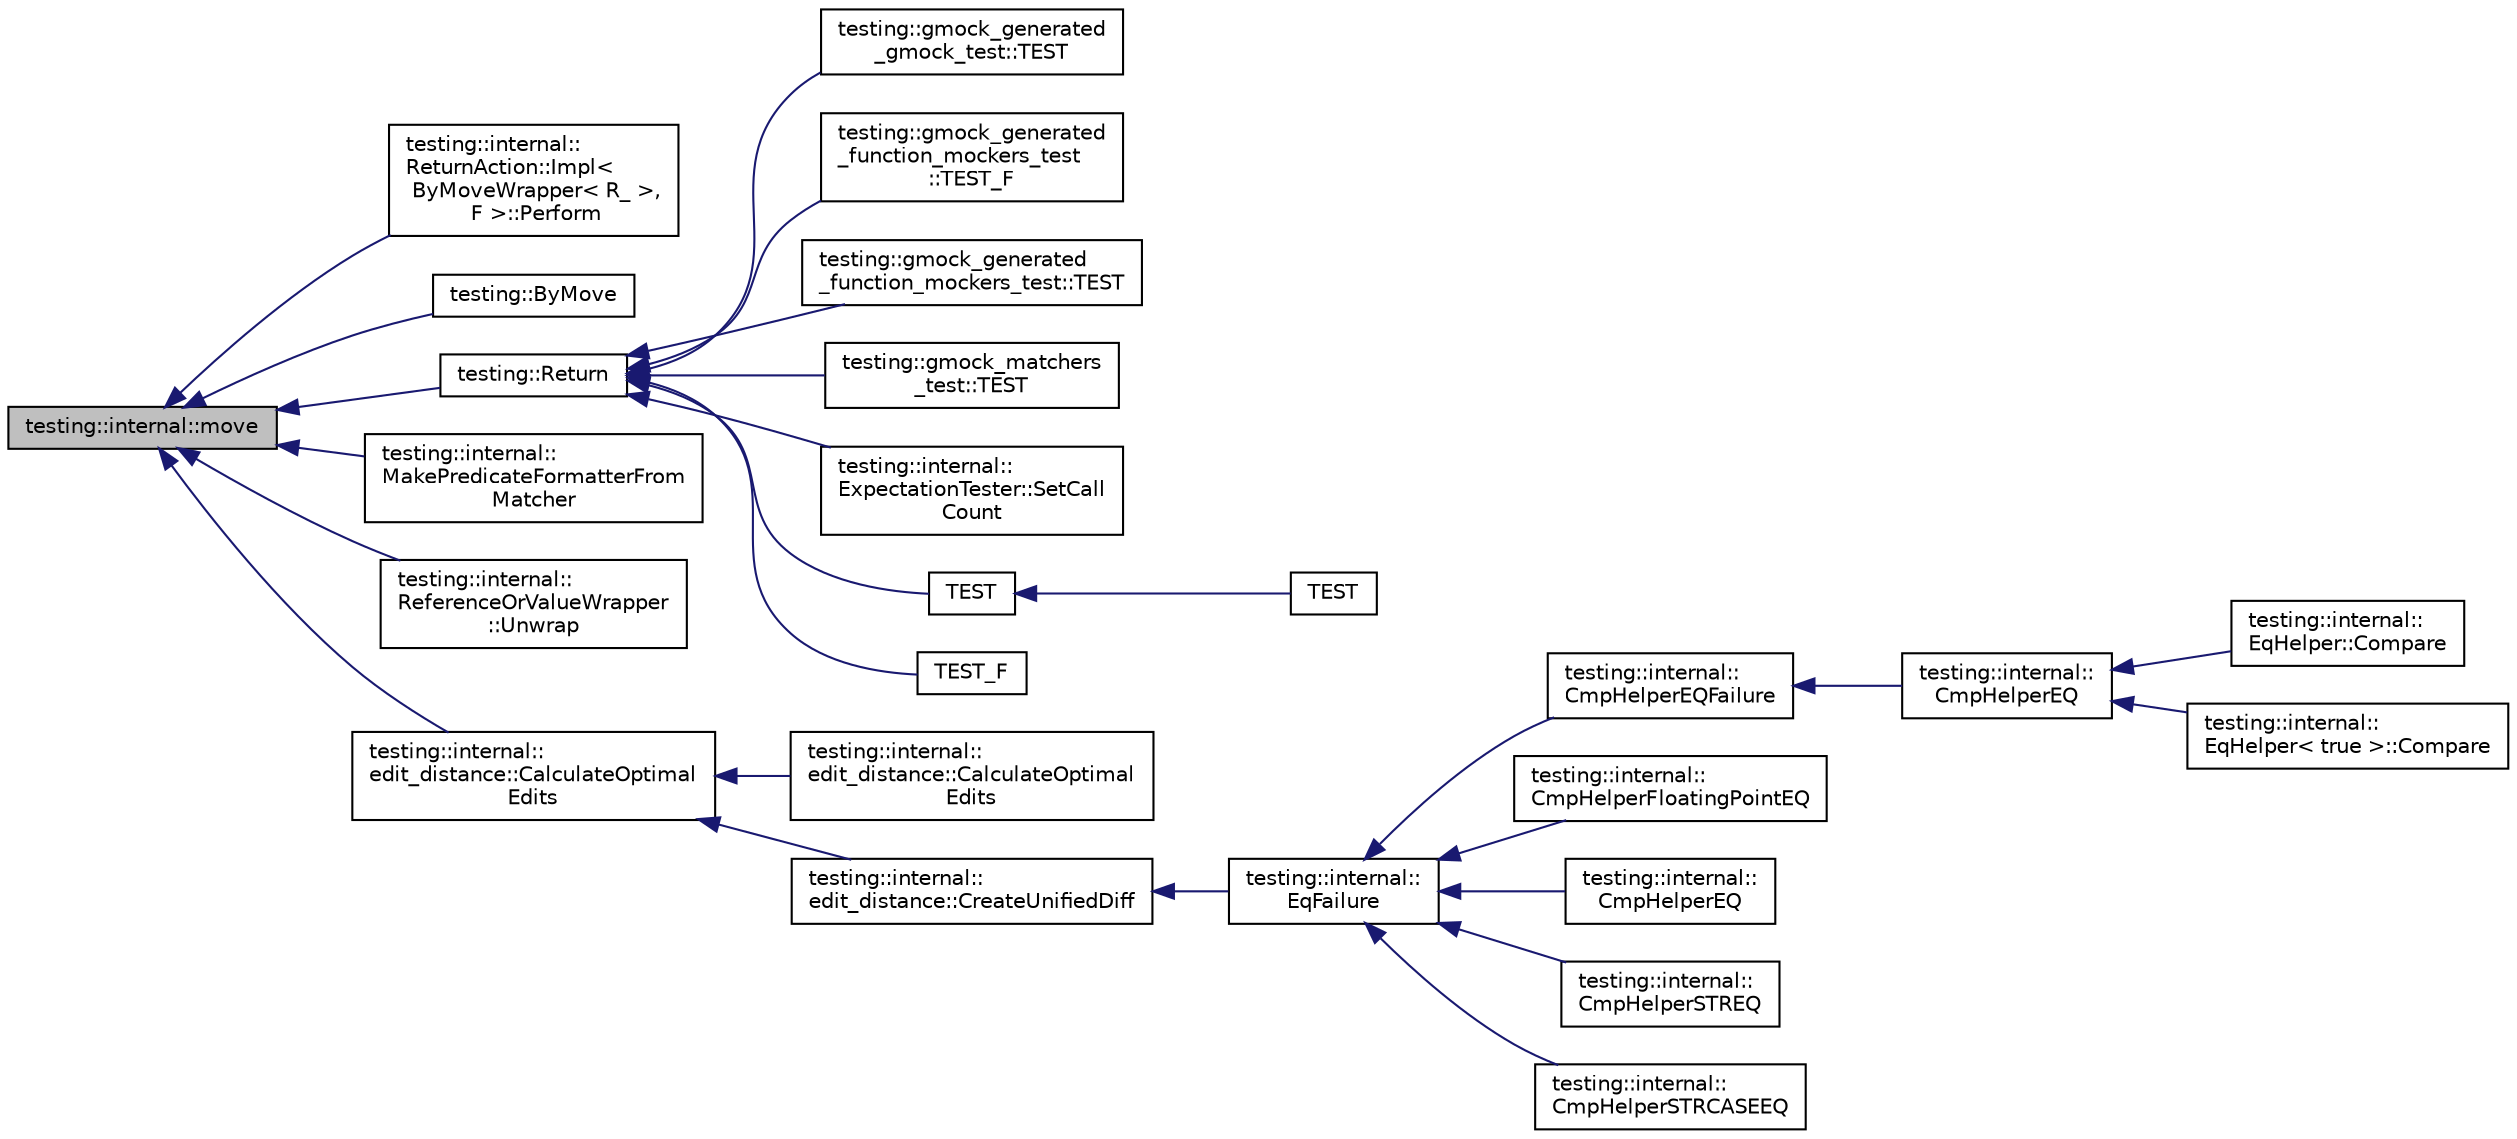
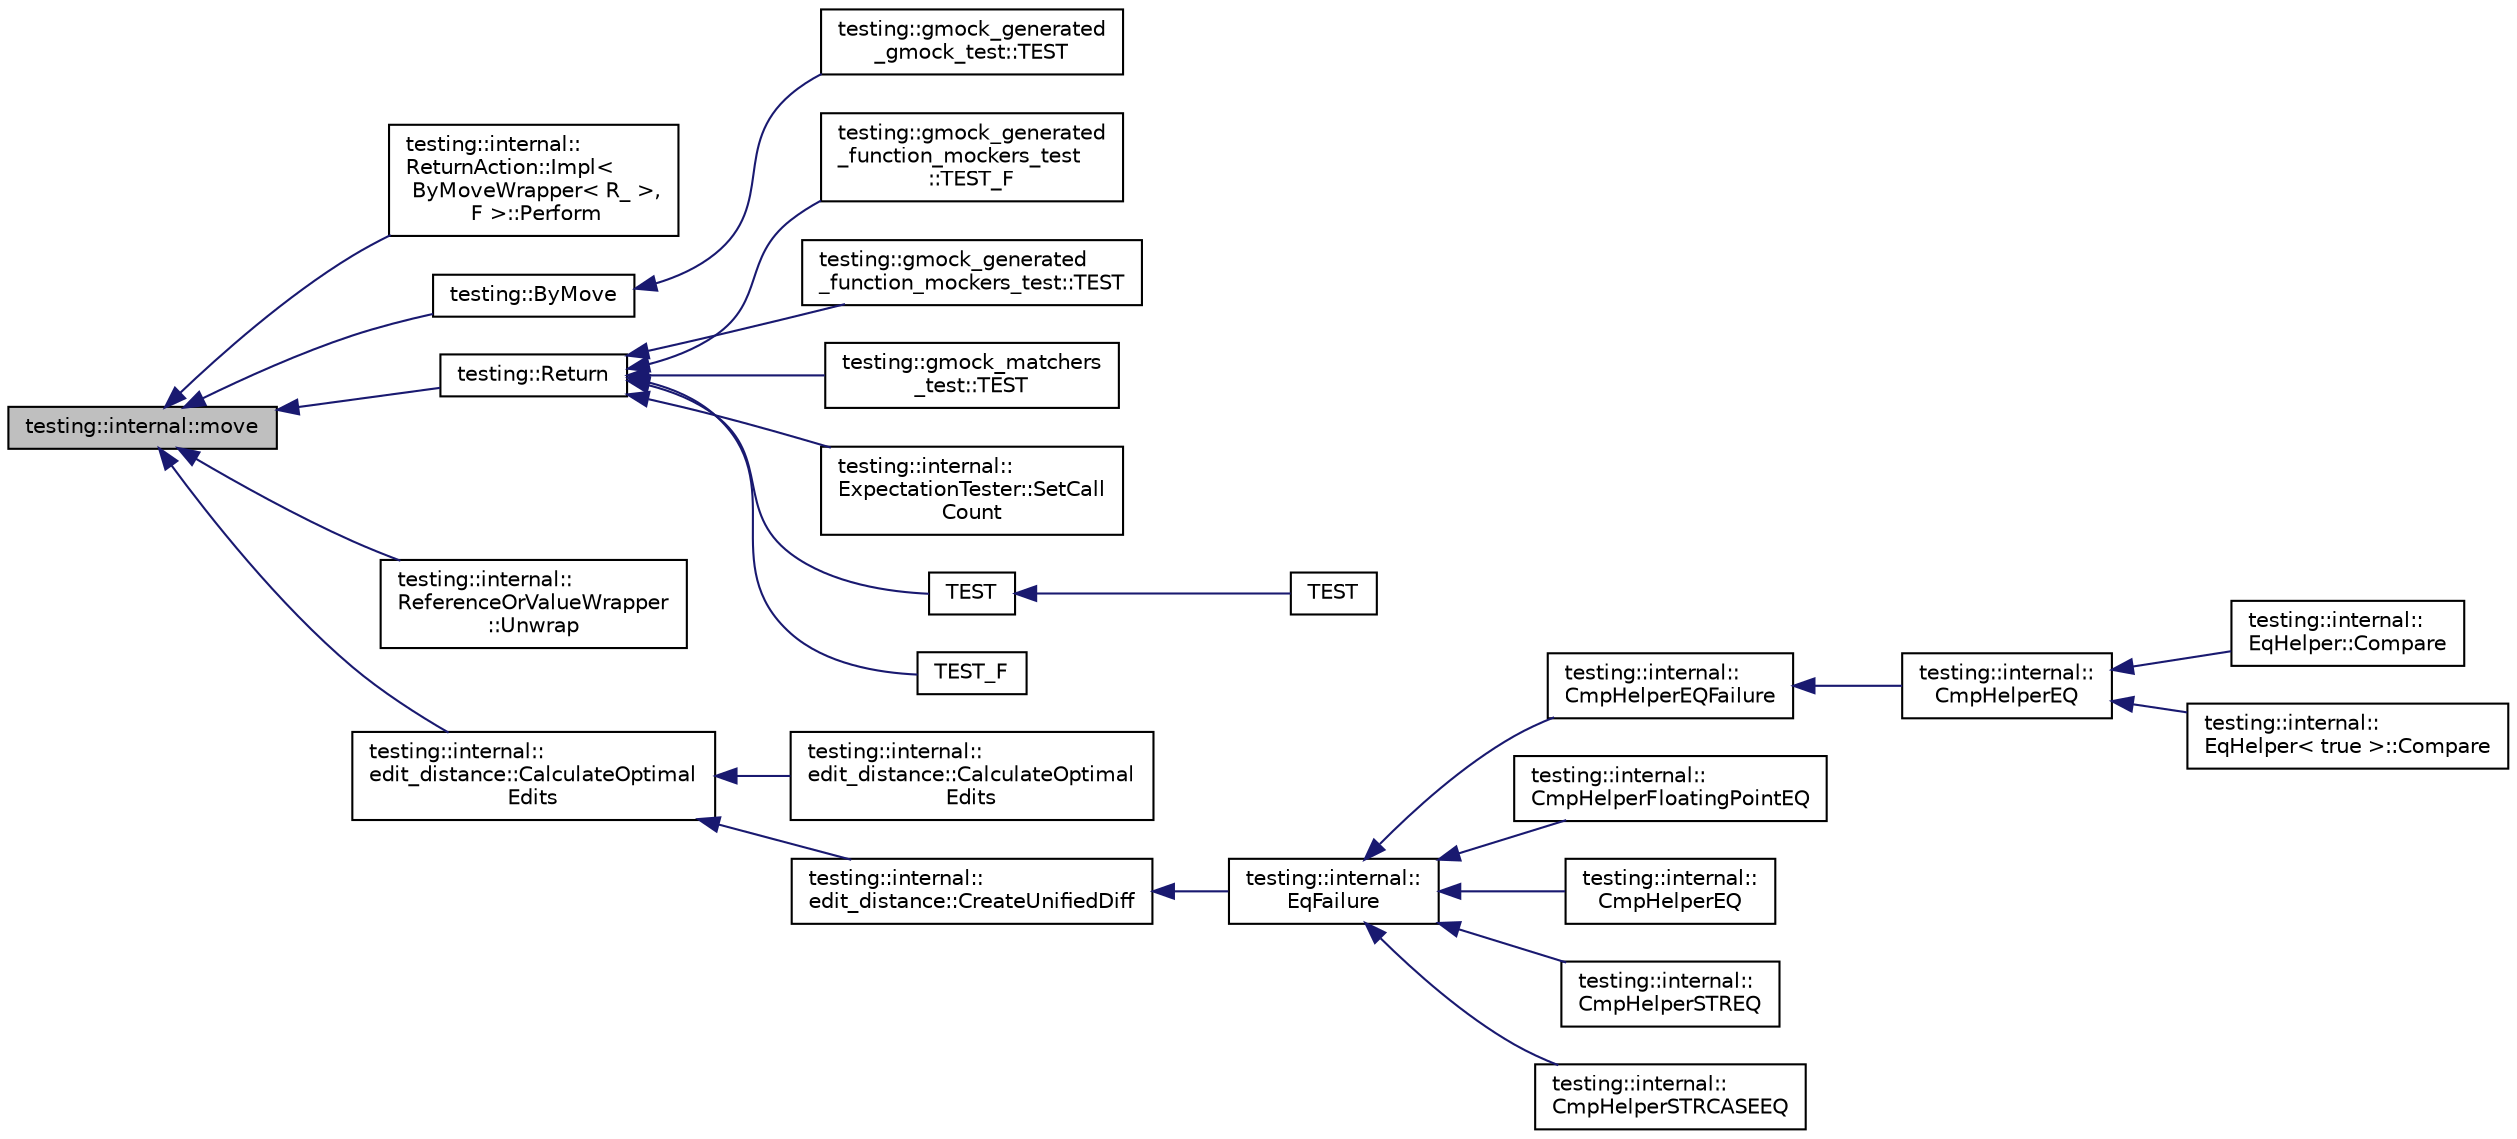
edge "testing::gmock_generated _gmock_test::TEST" -> "testing::Return": now "testing::gmock_generated _gmock_test::TEST" -> "testing::ByMove"
node "testing::internal:: MakePredicateFormatterFrom Matcher": removed
